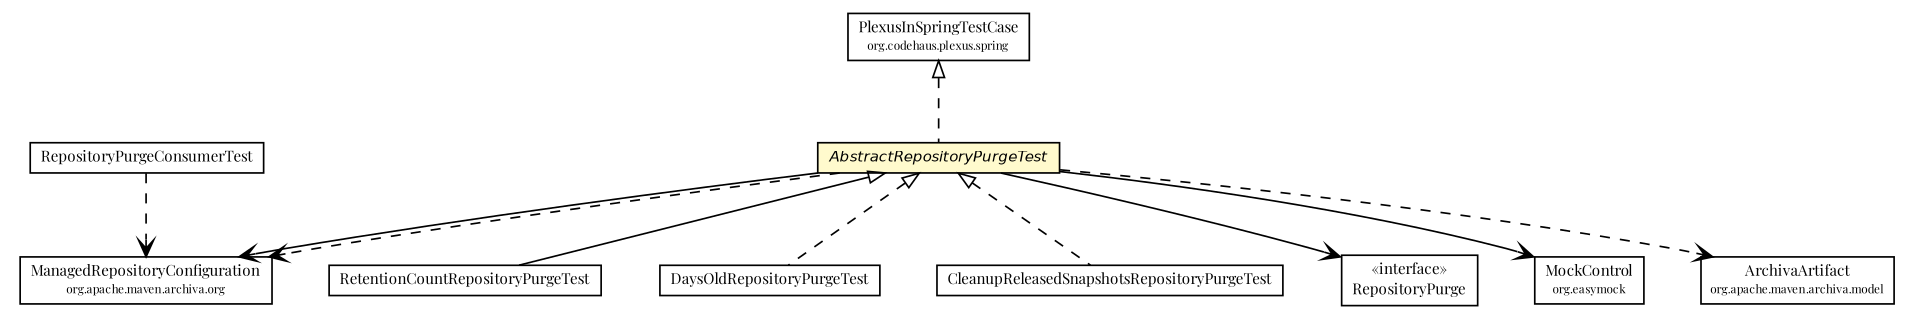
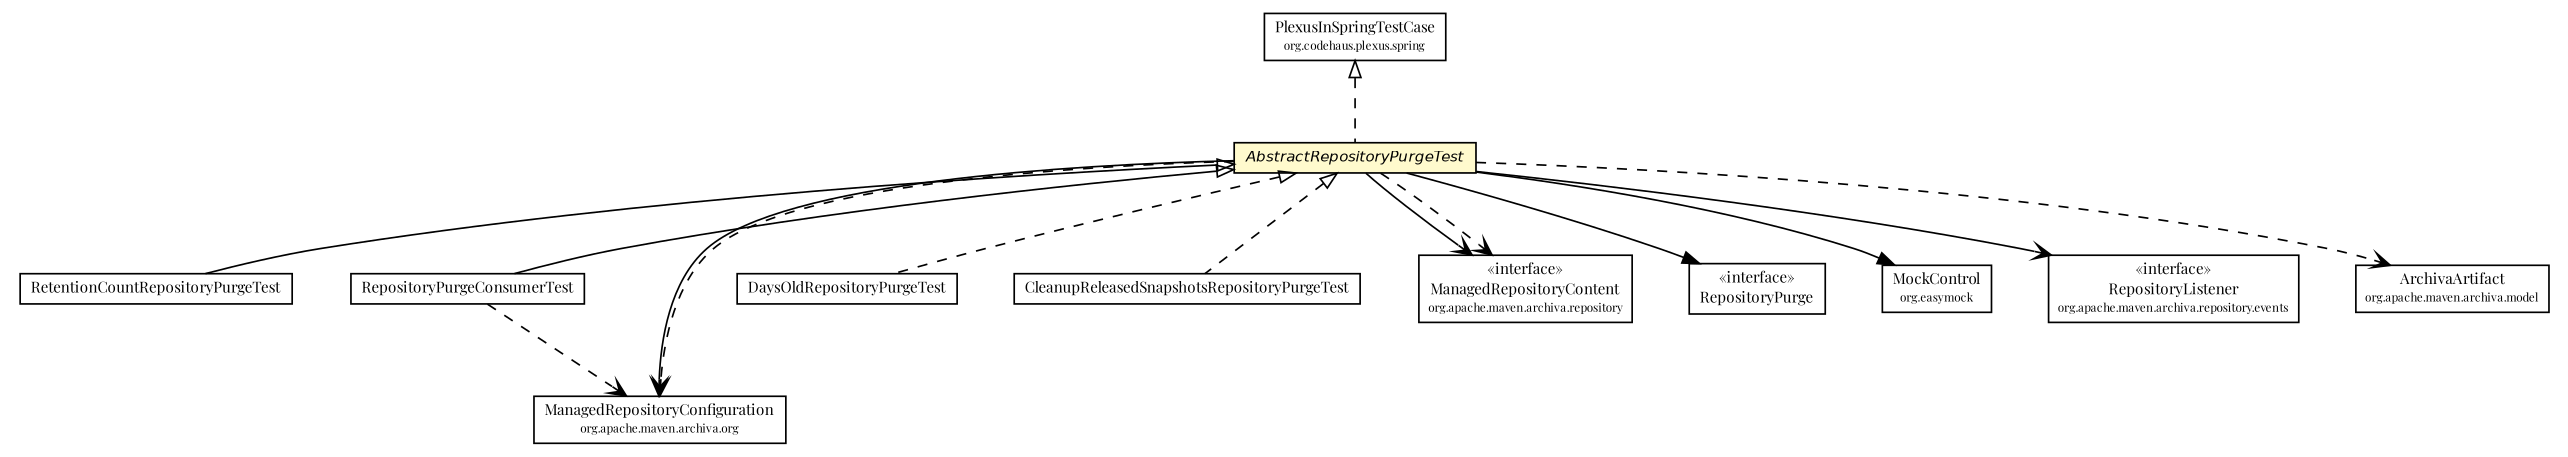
edge "AbstractRepositoryPurgeTest" -> "MockControl": arrowhead open -> normal
edge "RepositoryPurgeConsumerTest" -> "AbstractRepositoryPurgeTest": added
edge "AbstractRepositoryPurgeTest" -> "RepositoryPurge": arrowhead open -> normal
node "ManagedRepositoryContent": added
node "RepositoryListener": added
